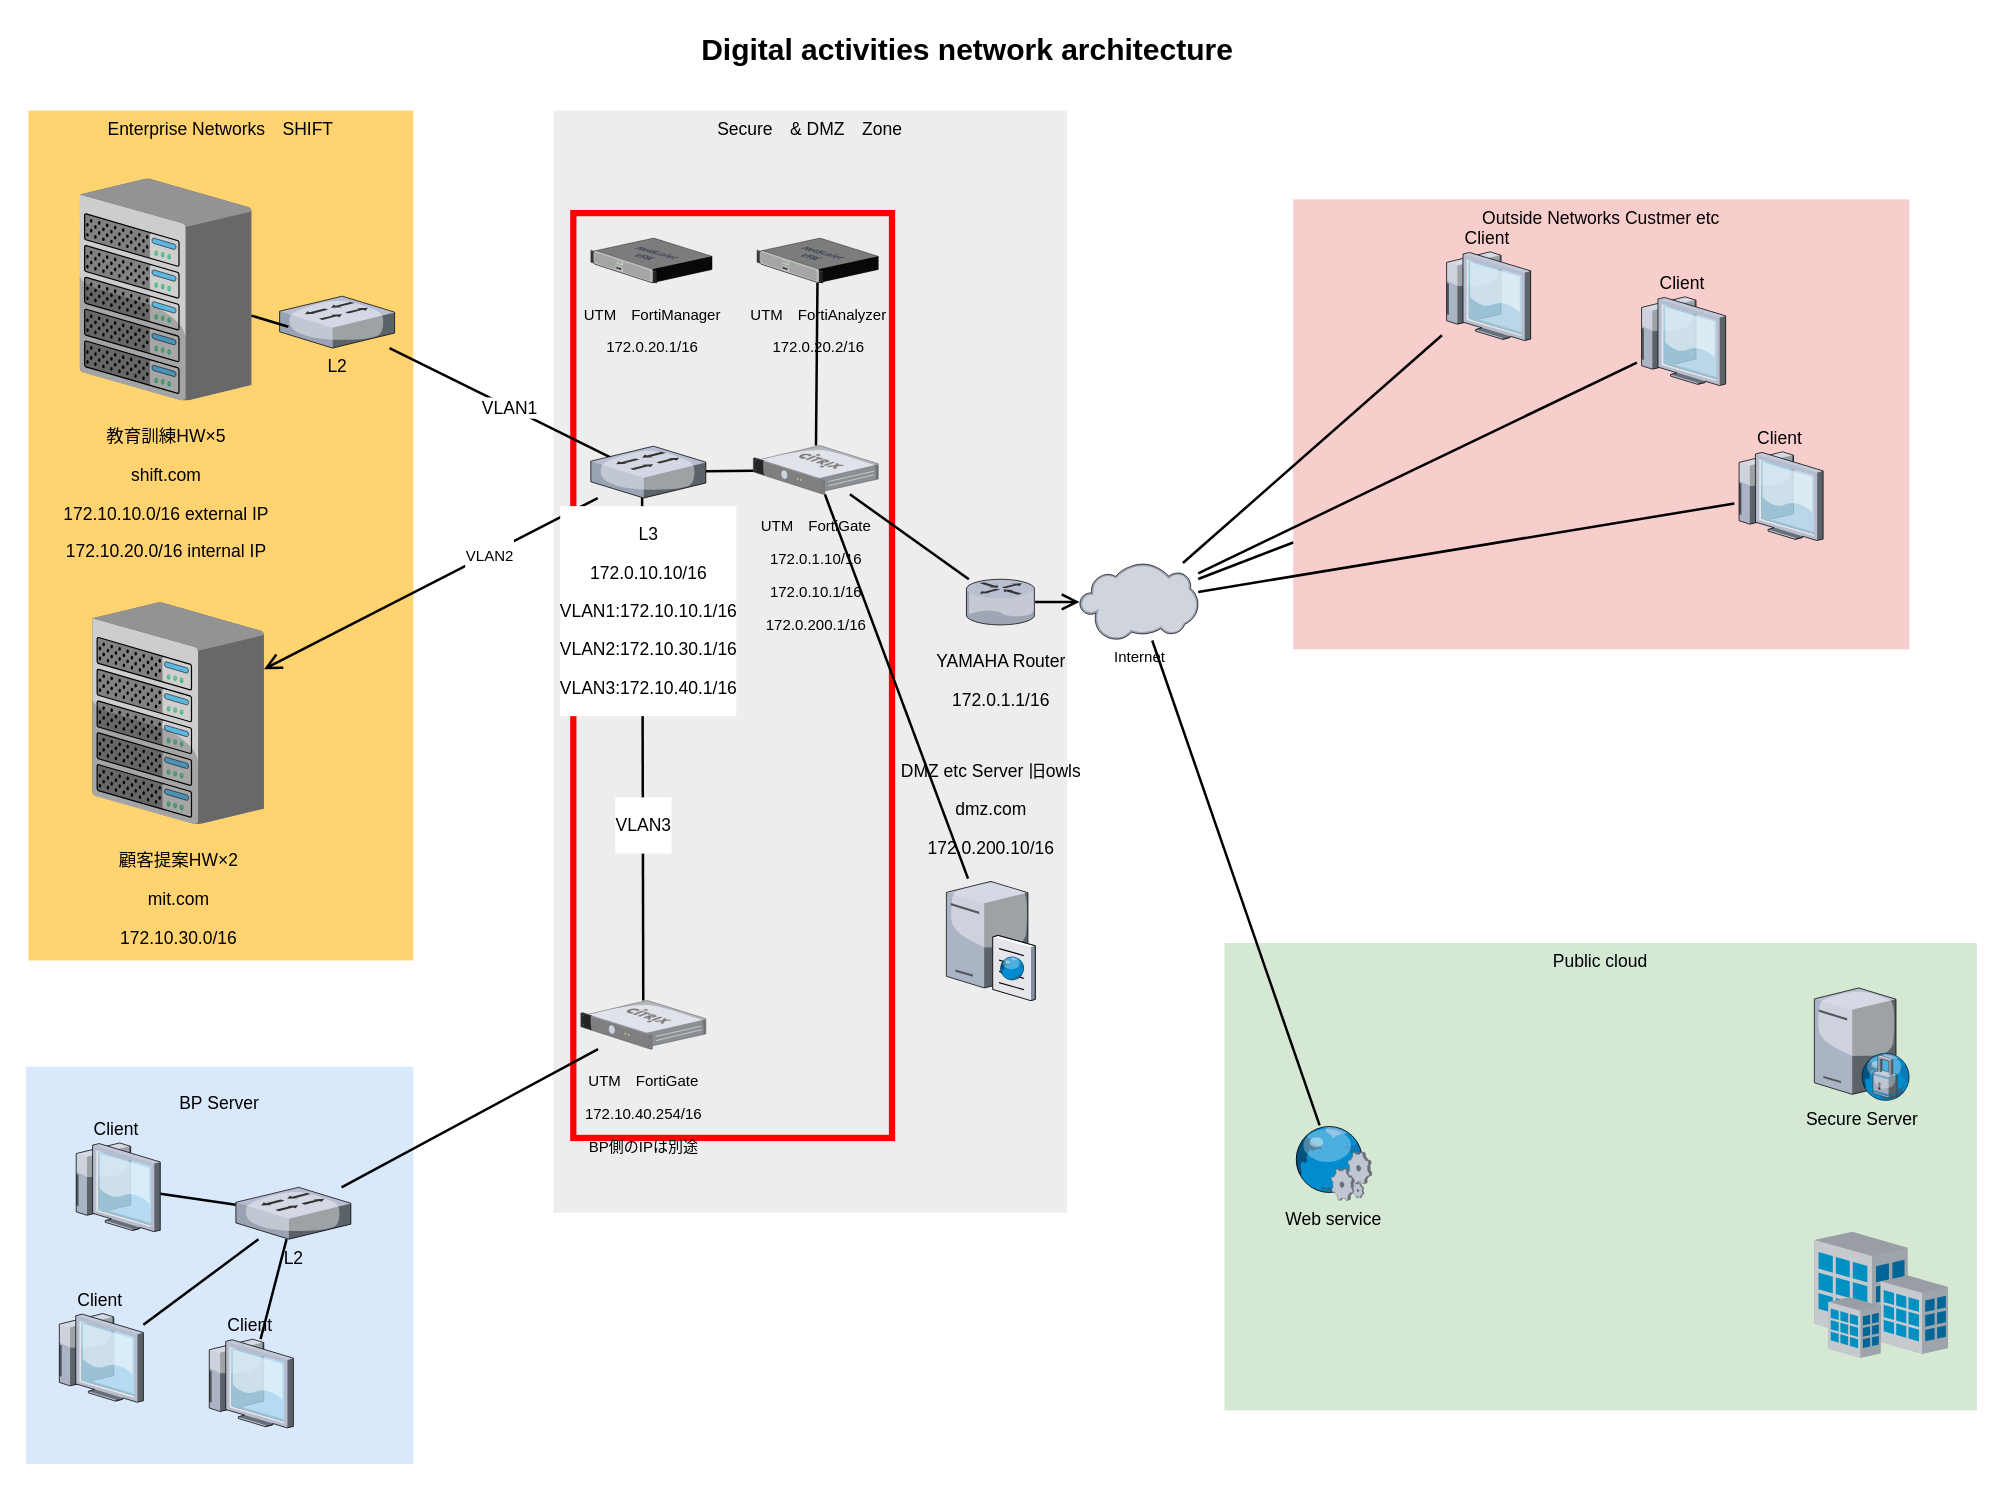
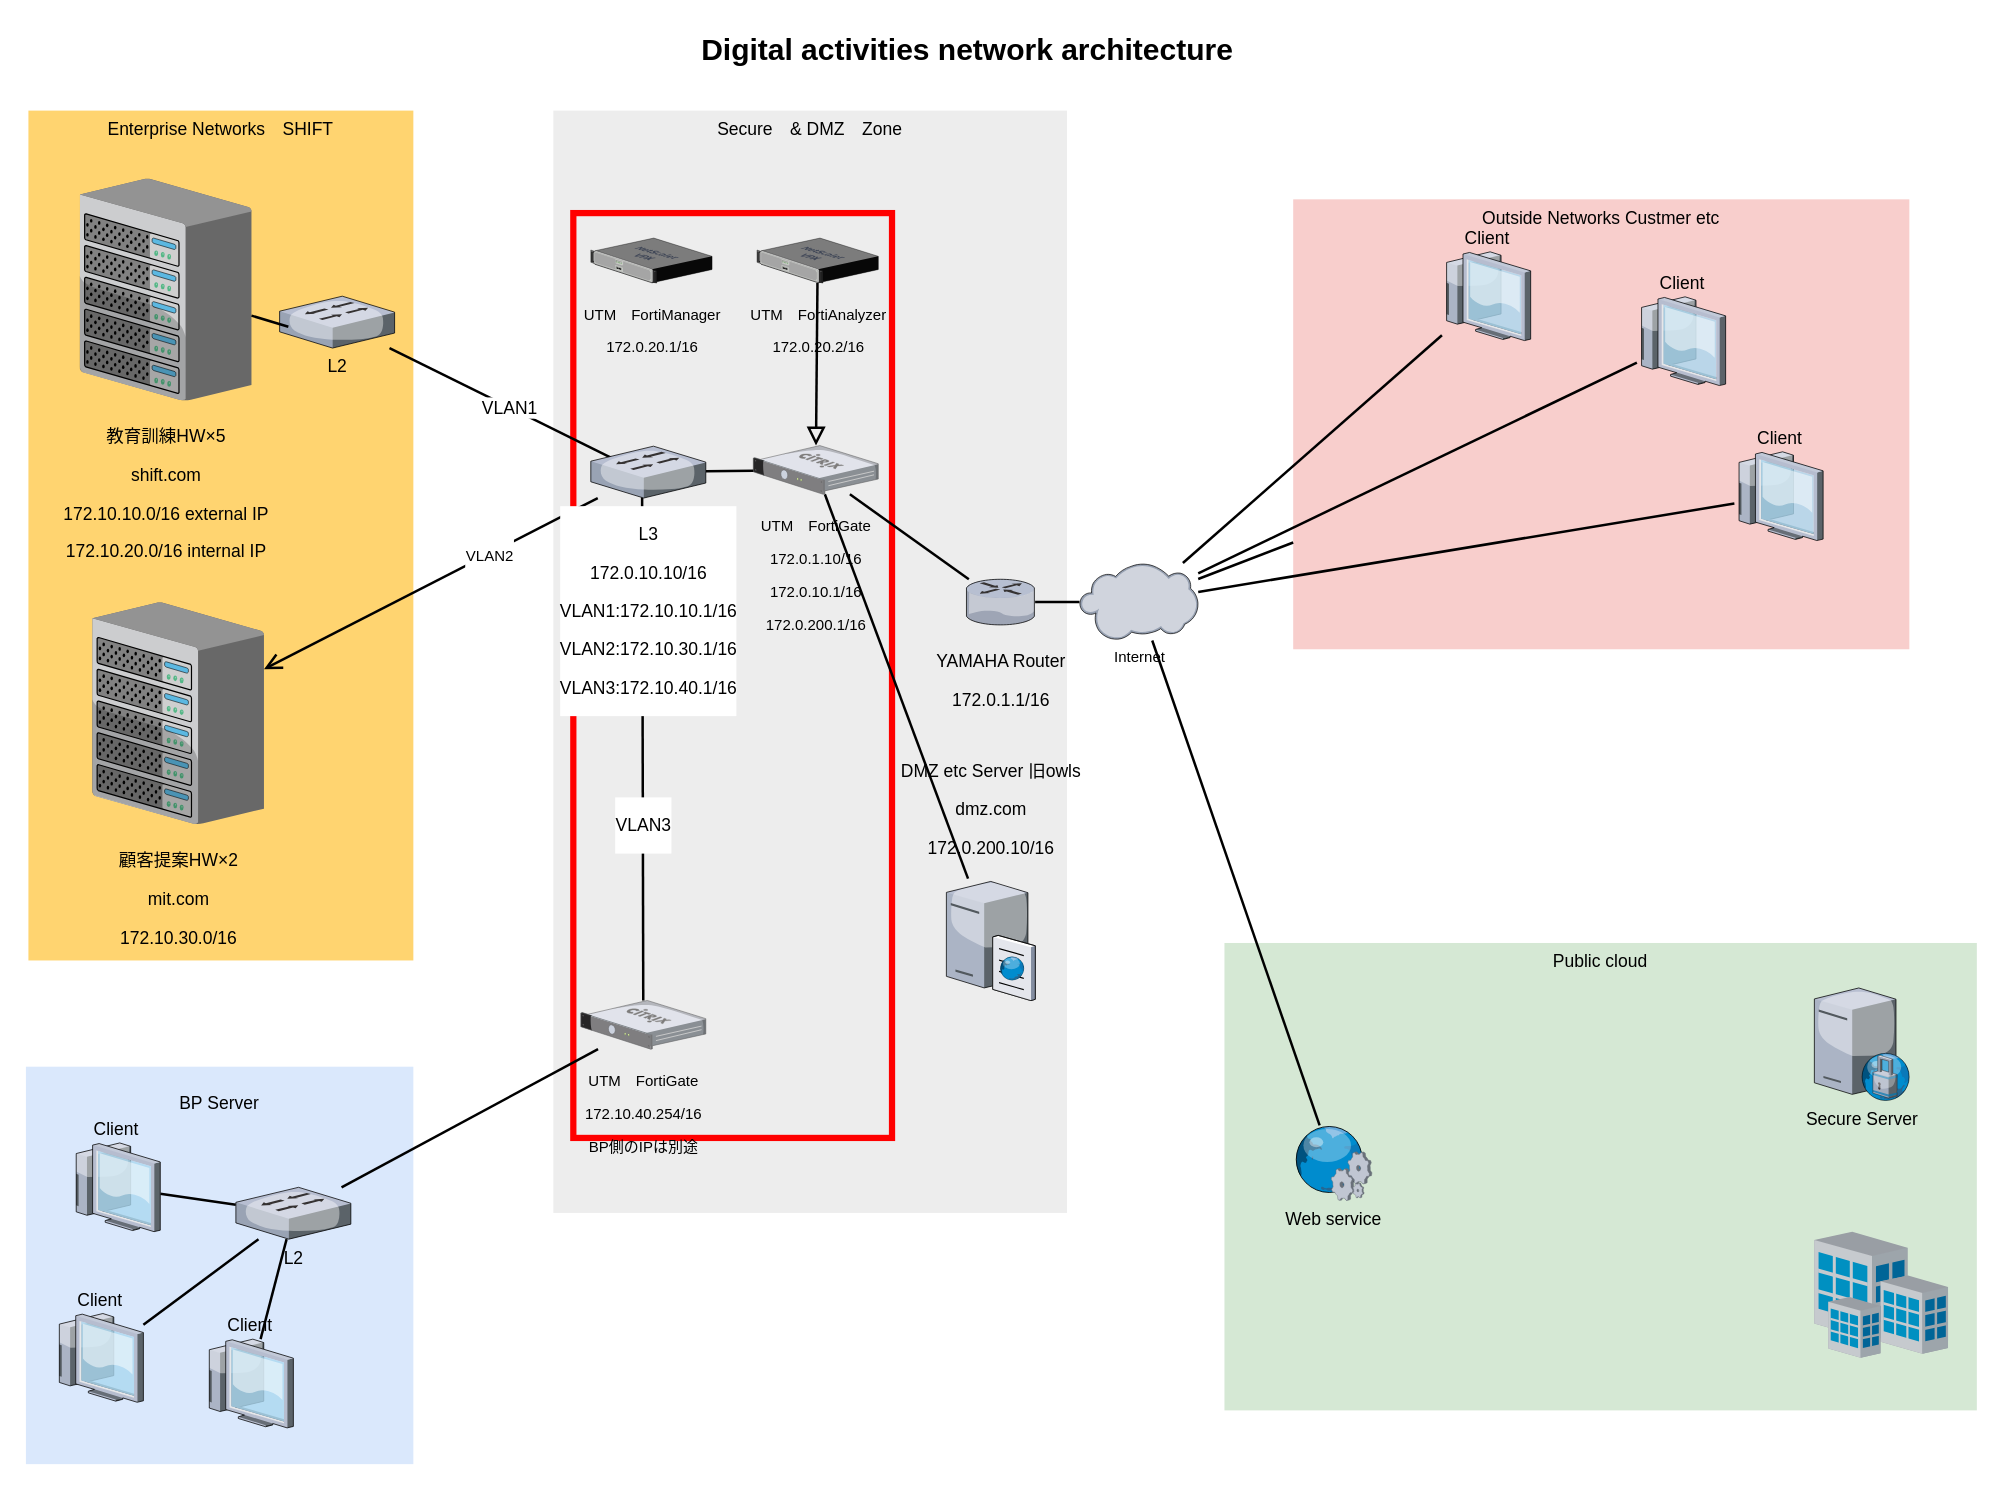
edge "UTM FortiAnalyzer 172.0.20.2/16" -- "UTM FortiGate 172.0.1.10/16 172.0.10.1/16 172.0.200.1/16": arrowhead none -> block
edge "YAMAHA Router 172.0.1.1/16" -> "Internet": arrowhead open -> none
